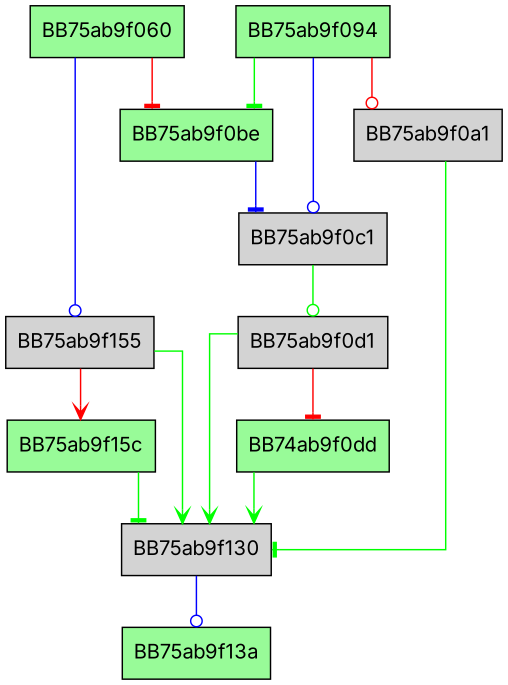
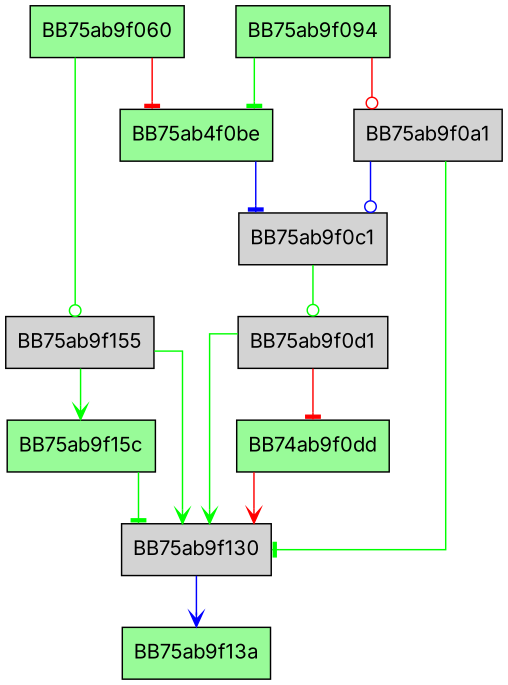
edge "BB75ab9f094" -> "BB75ab9f0c1": now "BB75ab9f0a1" -> "BB75ab9f0c1"
node "BB75ab9f0be": label "BB75ab9f0be" -> "BB75ab4f0be"
edge "BB75ab9f060" -> "BB75ab9f155": color blue -> green
edge "BB75ab9f155" -> "BB75ab9f15c": color red -> green
edge "BB74ab9f0dd" -> "BB75ab9f130": color green -> red
edge "BB75ab9f130" -> "BB75ab9f13a": arrowhead odot -> vee
